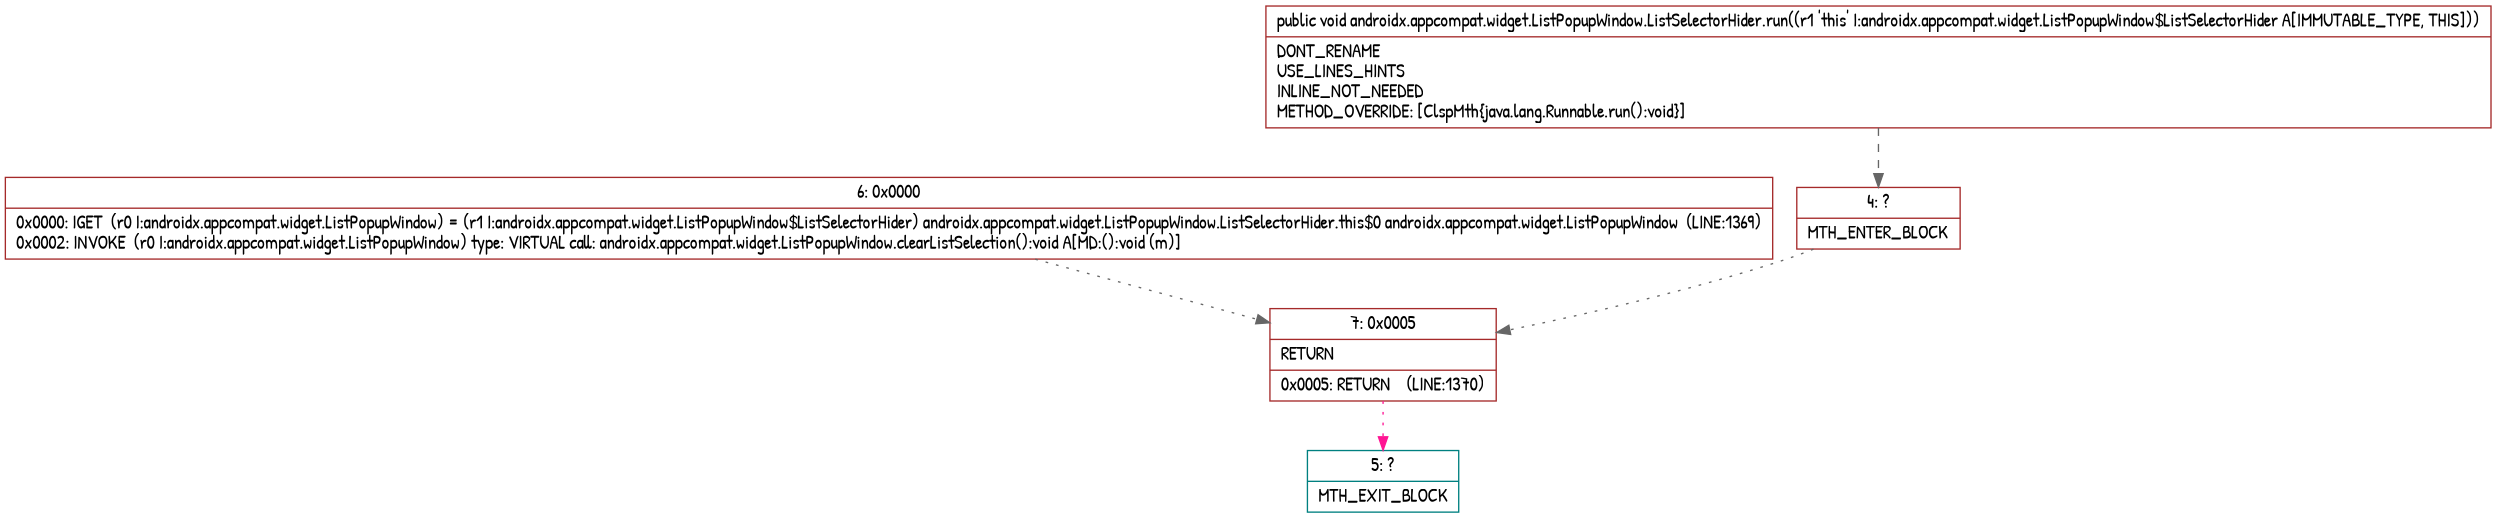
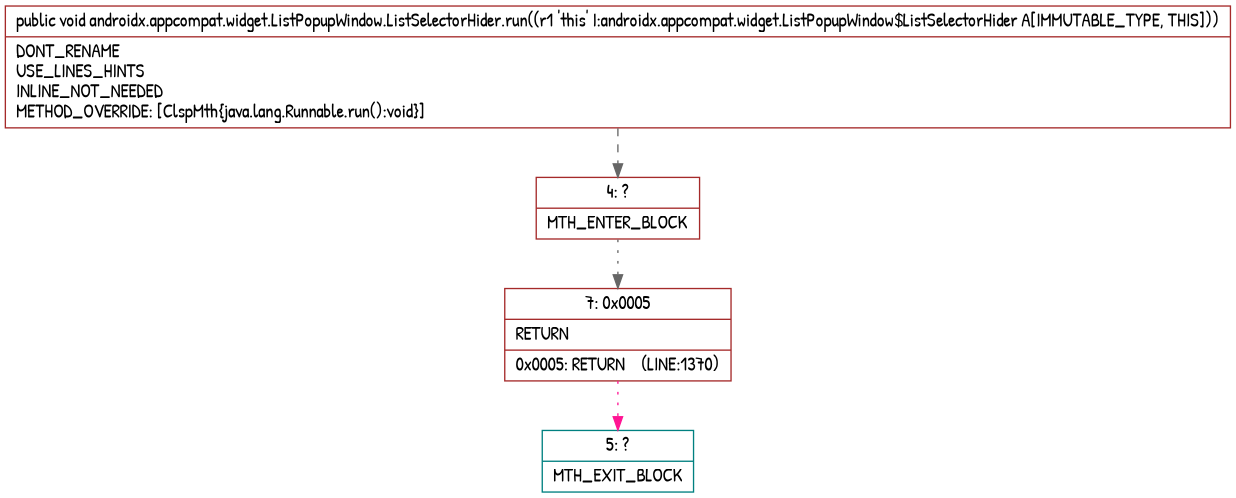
node "6: 0x0000": removed
